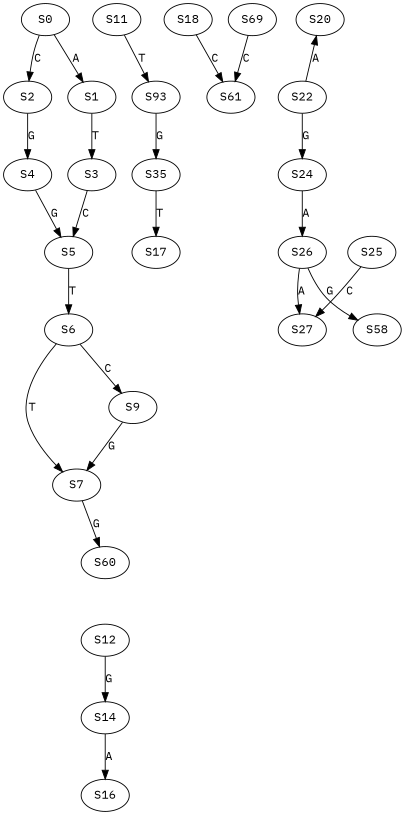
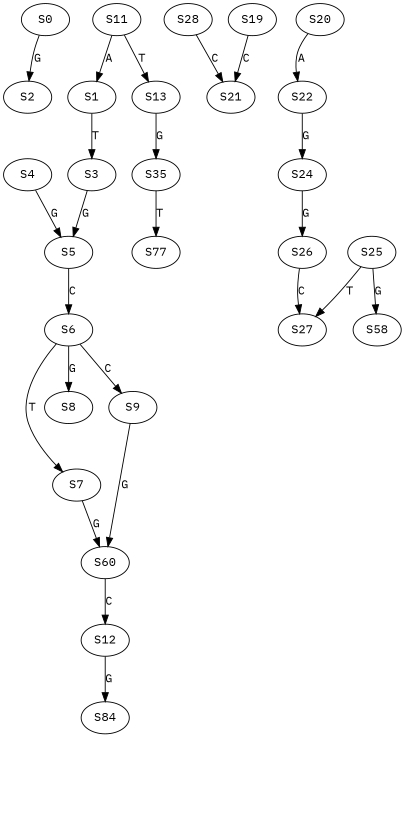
node "S18": label "S18" -> "S28"
node "S69": label "S69" -> "S19"
edge "S0" -> "S1": now "S11" -> "S1"
edge "S0" -> "S2": label "C" -> "G"
edge "S22" -> "S20": reversed
node "S93": label "S93" -> "S13"
node "S61": label "S61" -> "S21"
edge "S2" -> "S4": removed, label "G"
edge "S3" -> "S5": label "C" -> "G"
edge "S24" -> "S26": label "A" -> "G"
node "S17": label "S17" -> "S77"
edge "S5" -> "S6": label "T" -> "C"
edge "S26" -> "S27": label "A" -> "C"
edge "S25" -> "S27": label "C" -> "T"
edge "S26" -> "S58": now "S25" -> "S58"
node "S8": added
edge "S9" -> "S7": now "S9" -> "S60"
edge "S60" -> "S12": added, label "C"
node "S14": label "S14" -> "S84"
node "S16": removed
